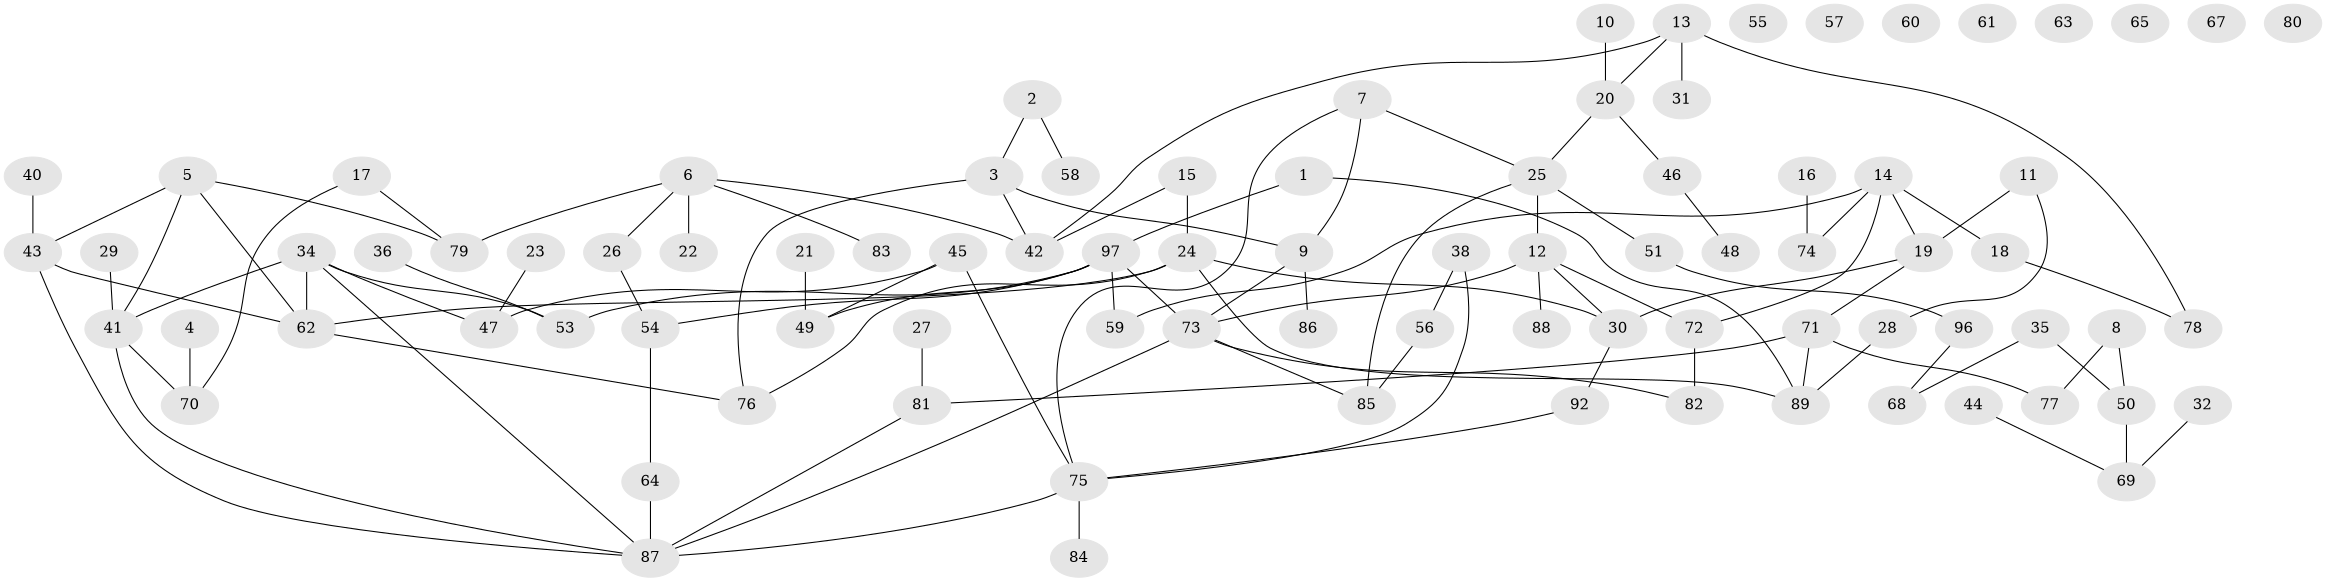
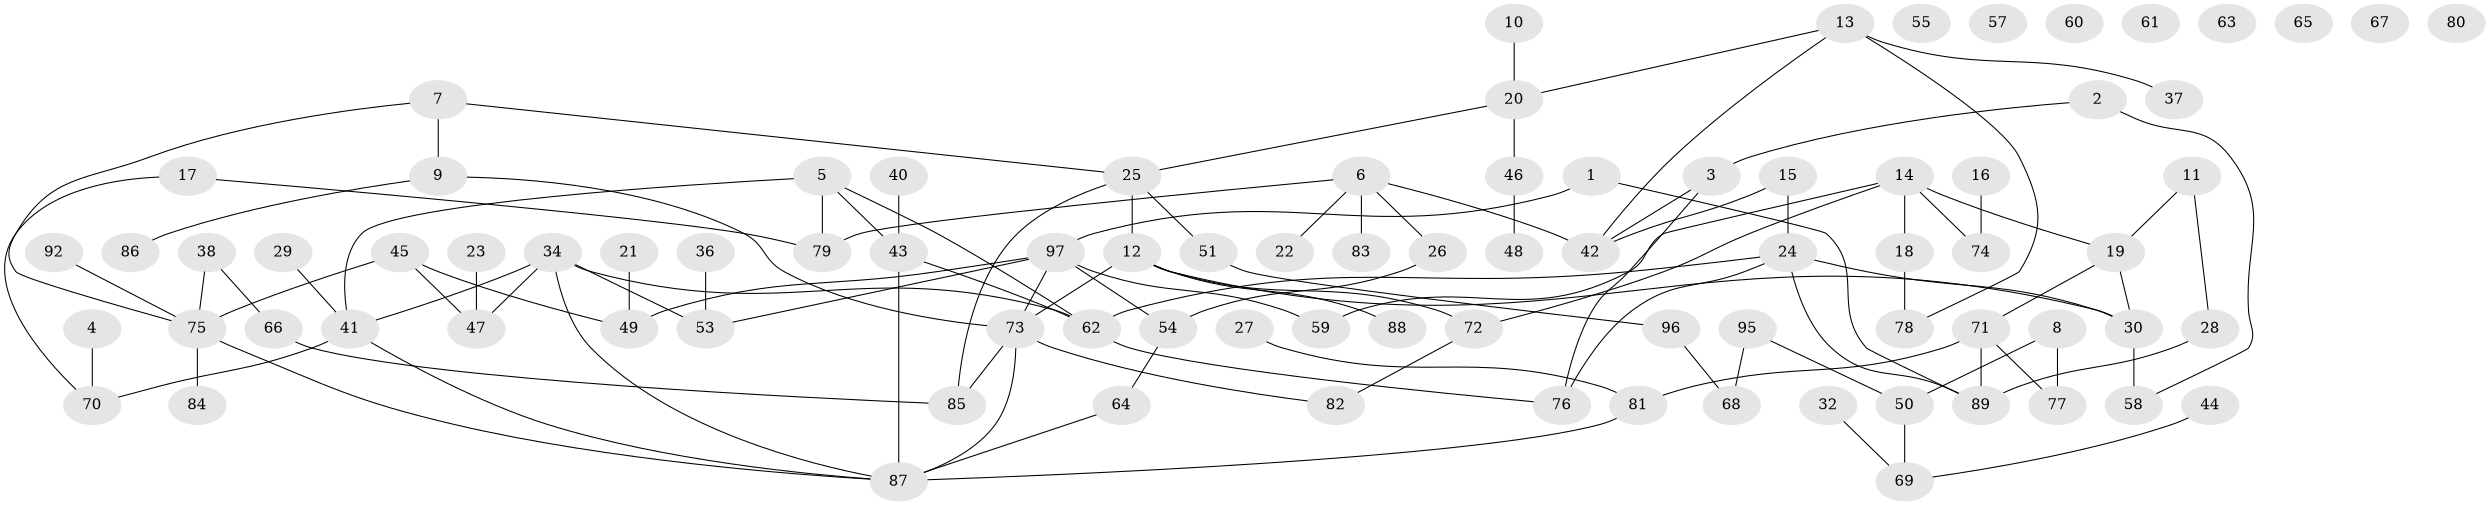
node "31": label "31" -> "37"
edge "3" -- "9": removed
node "56": label "56" -> "66"
node "35": label "35" -> "95"
edge "30" -- "92": now "30" -- "58"
